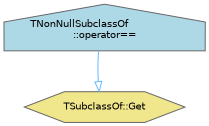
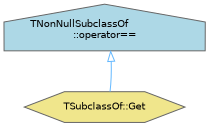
edge "TNonNullSubclassOf ::operator==" -> "TSubclassOf::Get": reversed
